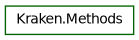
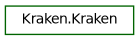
node "Kraken.Methods": label "Kraken.Methods" -> "Kraken.Kraken"
